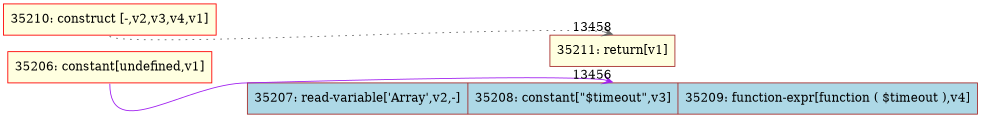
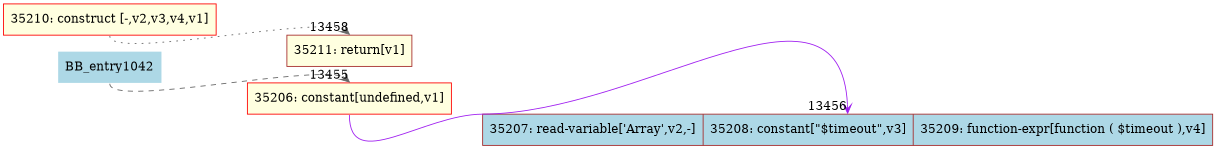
node "BB_entry1042": added
